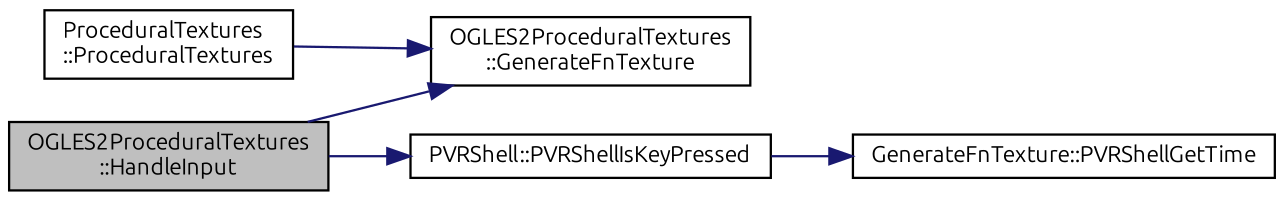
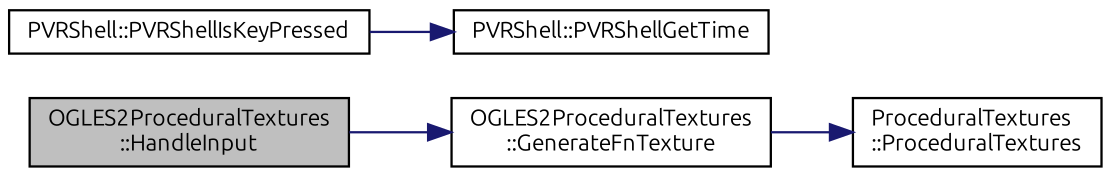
edge "ProceduralTextures ::ProceduralTextures" -> "OGLES2ProceduralTextures ::GenerateFnTexture": reversed
edge "OGLES2ProceduralTextures ::HandleInput" -> "PVRShell::PVRShellIsKeyPressed": removed
node "GenerateFnTexture::PVRShellGetTime": label "GenerateFnTexture::PVRShellGetTime" -> "PVRShell::PVRShellGetTime"
